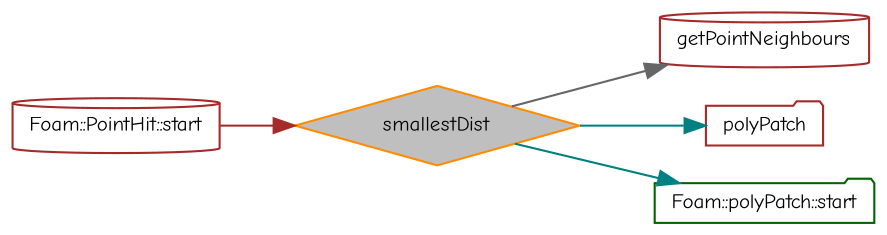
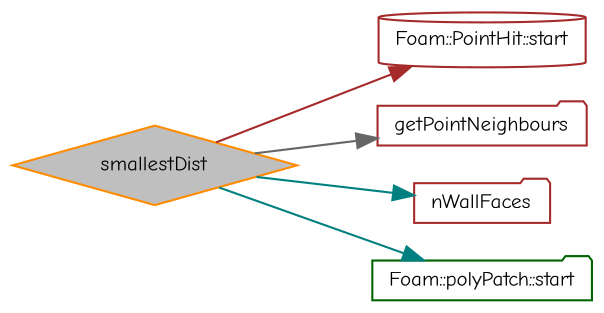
node "getPointNeighbours": shape cylinder -> folder
edge "Foam::PointHit::start" -> "smallestDist": reversed
node "polyPatch": label "polyPatch" -> "nWallFaces"
